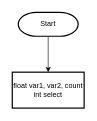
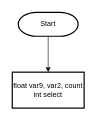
node "float var1, var2, count int select": label "float var1, var2, count int select" -> "float var9, var2, count int select"
